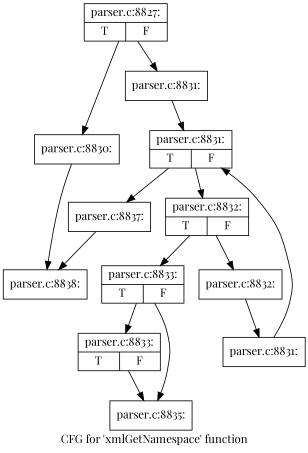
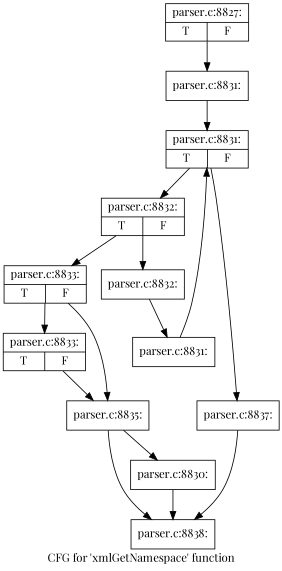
edge "parser.c:8827:" -> "parser.c:8830:": now "parser.c:8835:" -> "parser.c:8830:"
edge "parser.c:8835:" -> "parser.c:8838:": added
